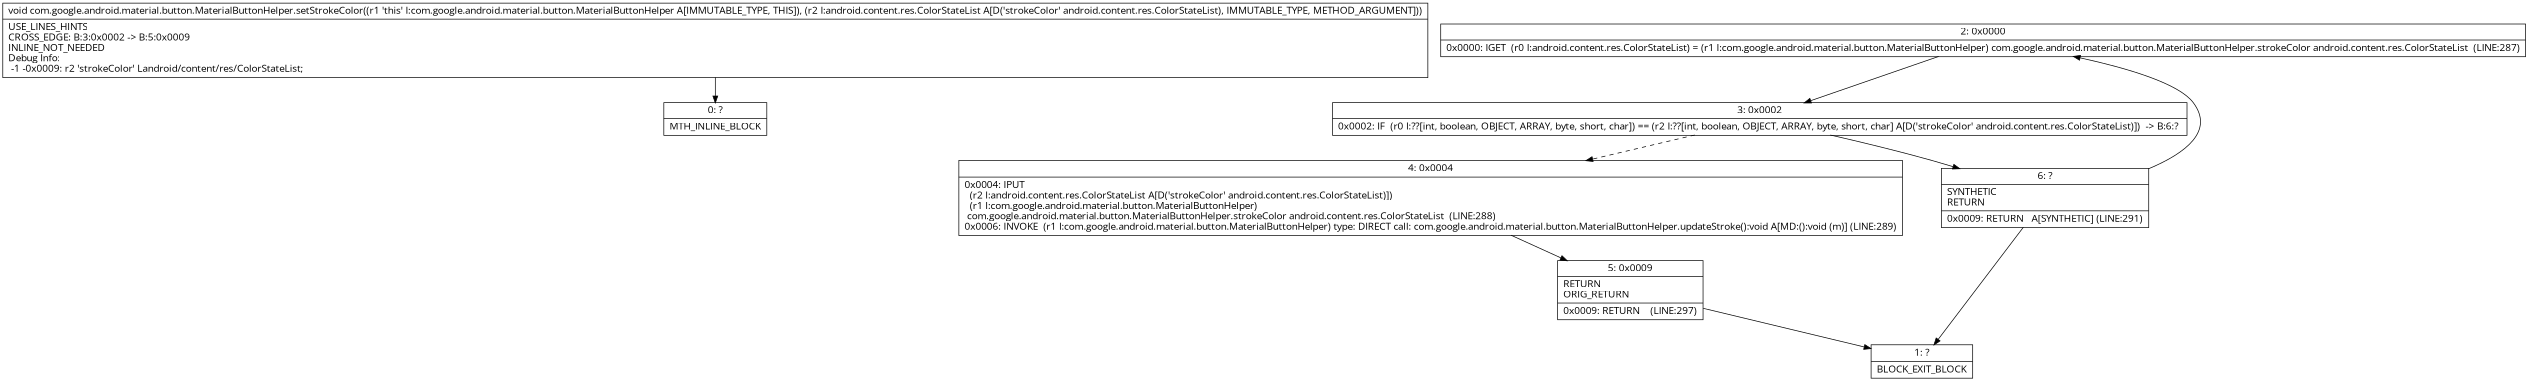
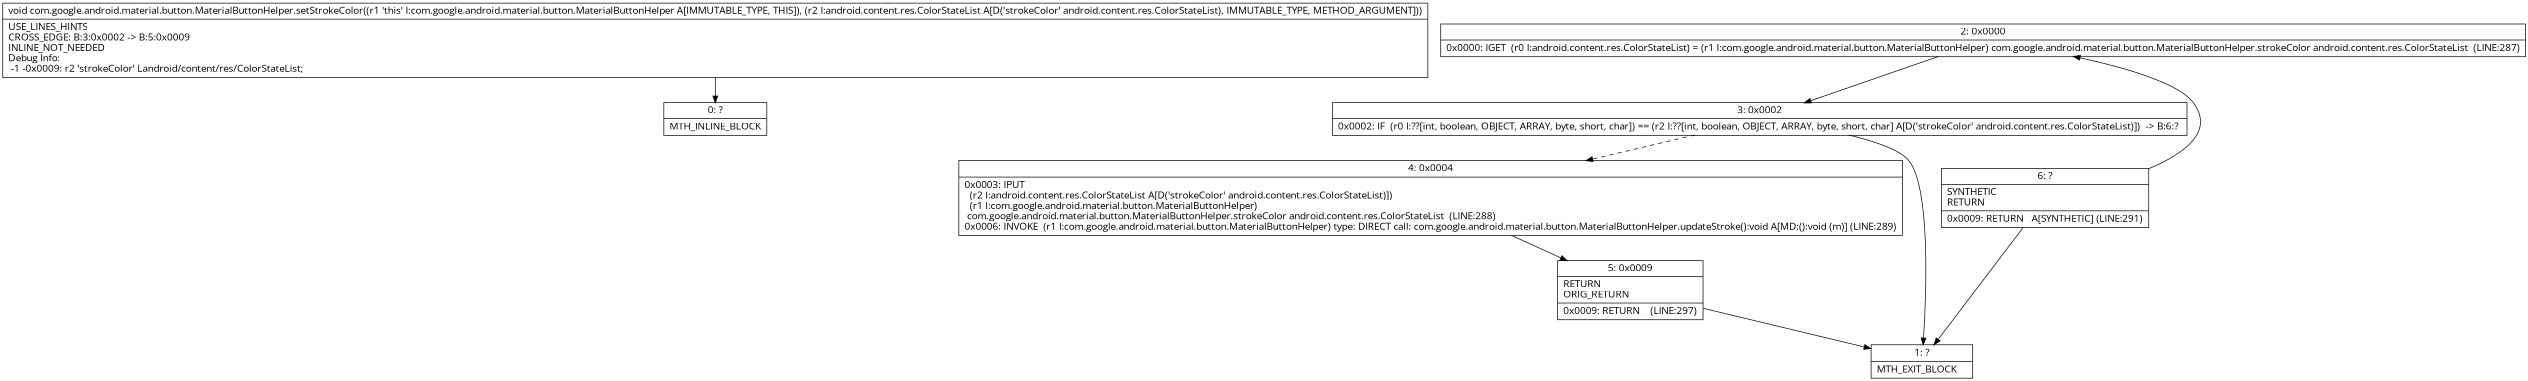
edge "3: 0x0002" -> "6: ?": now "3: 0x0002" -> "1: ?"
node "4: 0x0004": text "0x0004: IPUT" -> "0x0003: IPUT"
node "1: ?": text "BLOCK_EXIT_BLOCK" -> "MTH_EXIT_BLOCK"
